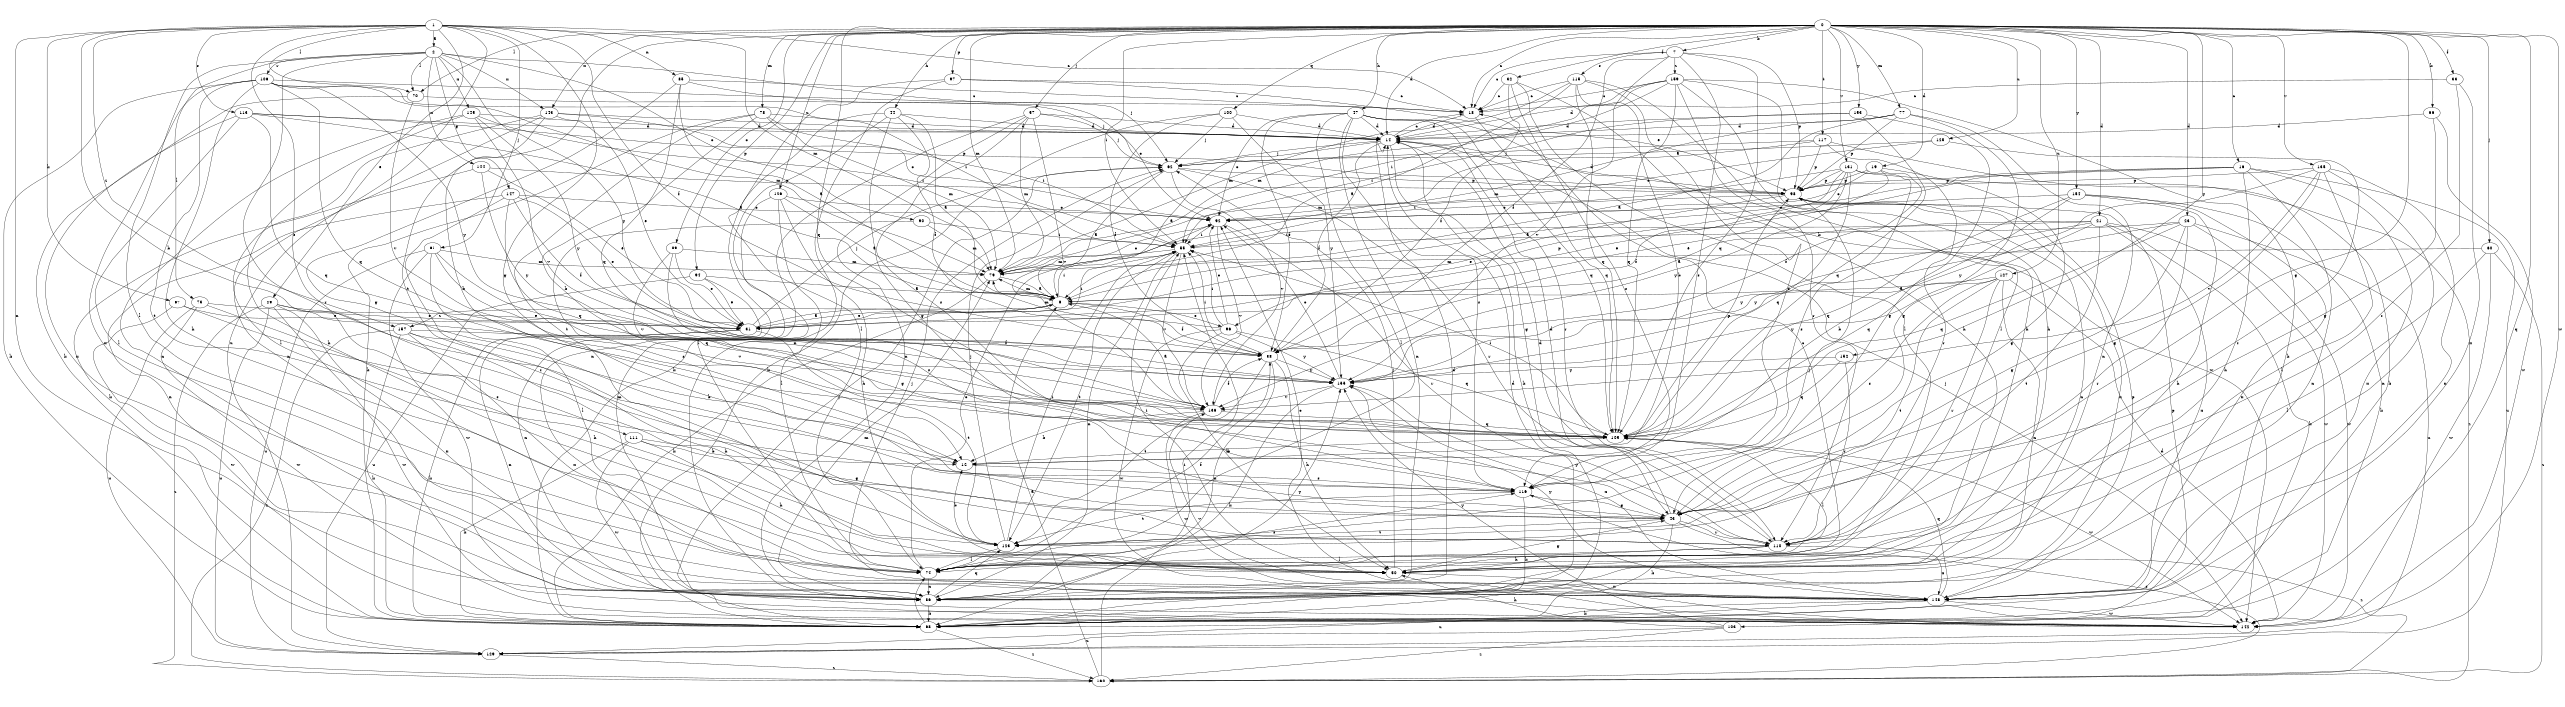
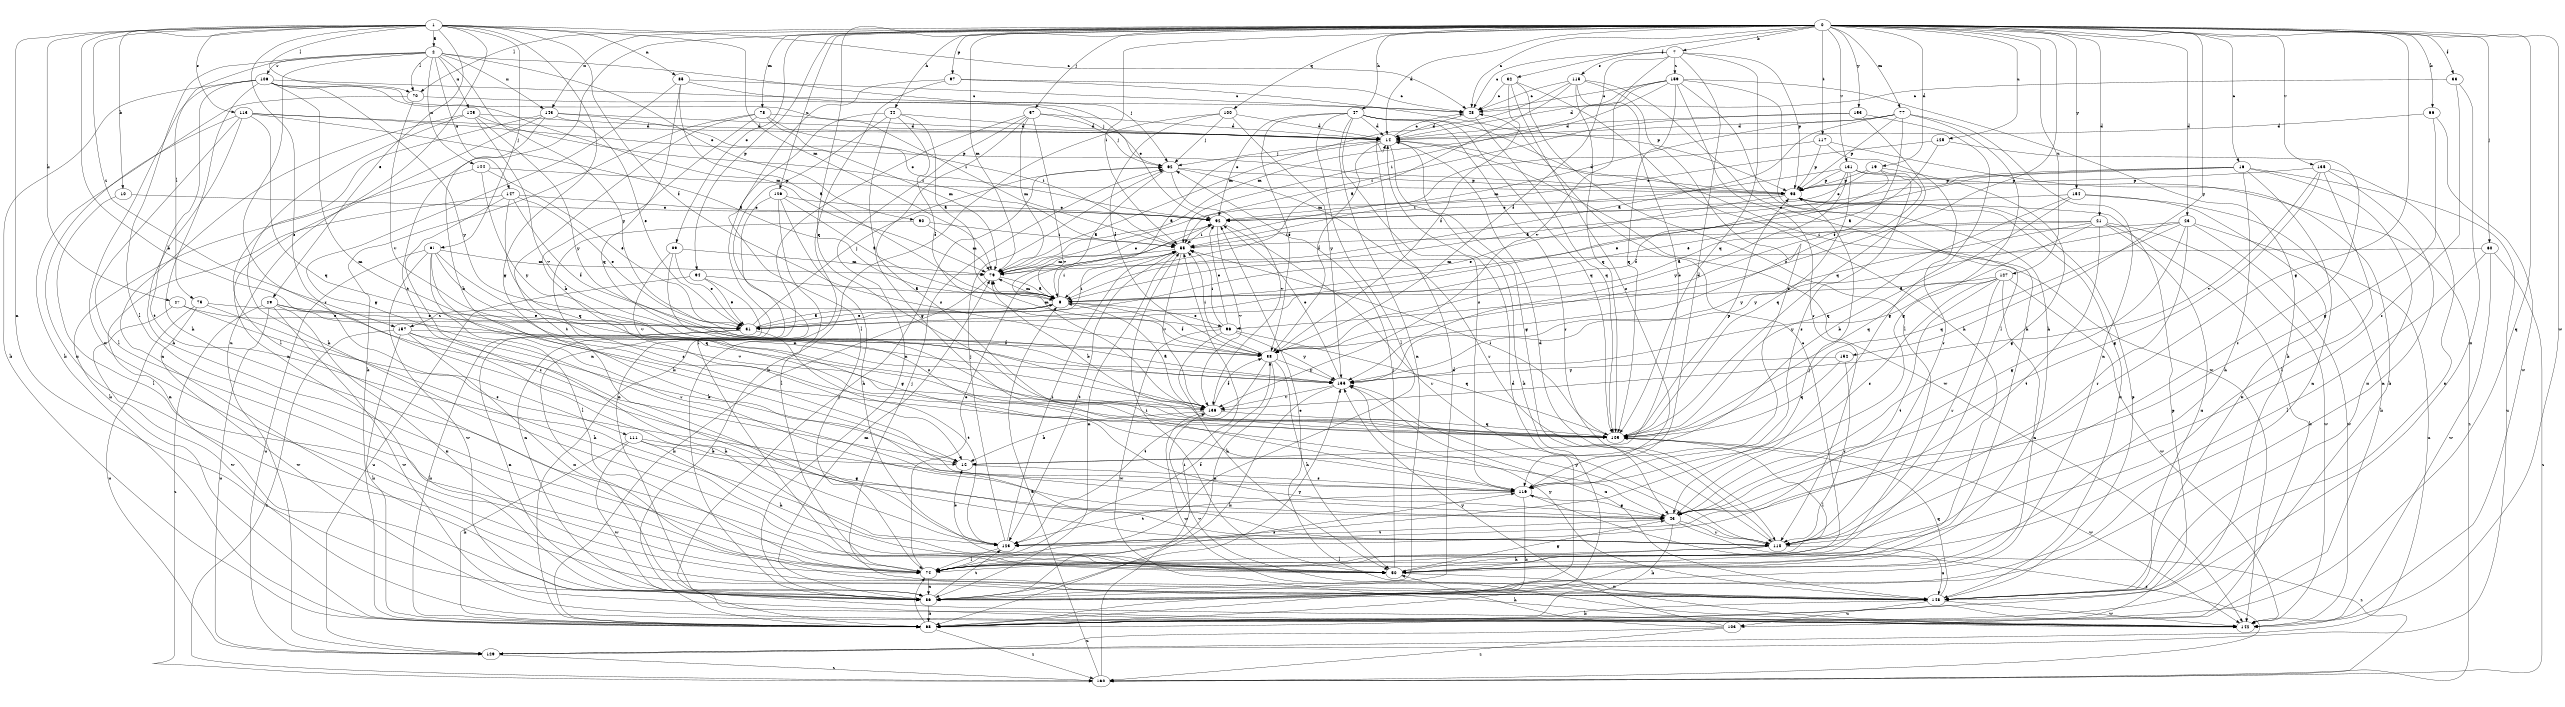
node "18": label "18" -> "48"
edge "2" -> "147": label "g" -> "x"
edge "97" -> "98": label "e" -> "p"
edge "117" -> "62": removed, label "j"
edge "125" -> "62": now "125" -> "6"
node "10": added
edge "23" -> "55": label "k" -> "i"
edge "131" -> "96": now "0" -> "96"
edge "106" -> "105": label "q" -> "m"
edge "7" -> "116": label "s" -> "d"
edge "77" -> "38": added, label "f"
edge "135" -> "155": removed, label "y"
node "67": label "67" -> "27"
edge "43" -> "14": removed, label "d"
edge "14" -> "142": label "j" -> "w"
edge "126" -> "86": label "m" -> "n"
edge "105" -> "12": now "105" -> "79"
edge "127" -> "142": label "d" -> "w"
edge "61" -> "110": added, label "r"
edge "154" -> "50": now "113" -> "50"
edge "98" -> "86": removed, label "n"
edge "86" -> "123": label "q" -> "t"
edge "148" -> "129": now "148" -> "103"
